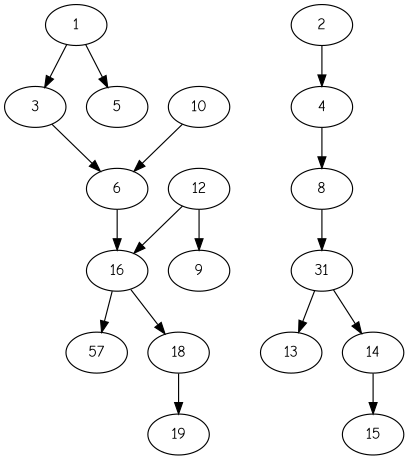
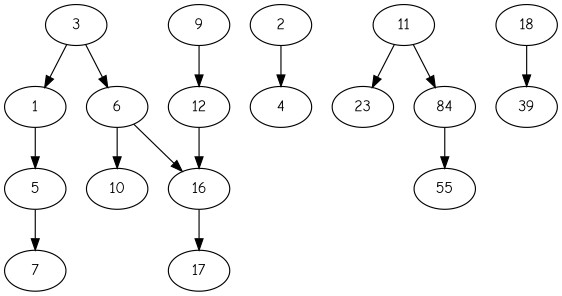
edge "1" -> "3": reversed
edge "10" -> "6": reversed
node "8": removed
edge "12" -> "9": reversed
node "7": added
node "31": label "31" -> "11"
edge "16" -> "18": removed
node "57": label "57" -> "17"
node "13": label "13" -> "23"
node "14": label "14" -> "84"
node "19": label "19" -> "39"
node "15": label "15" -> "55"
